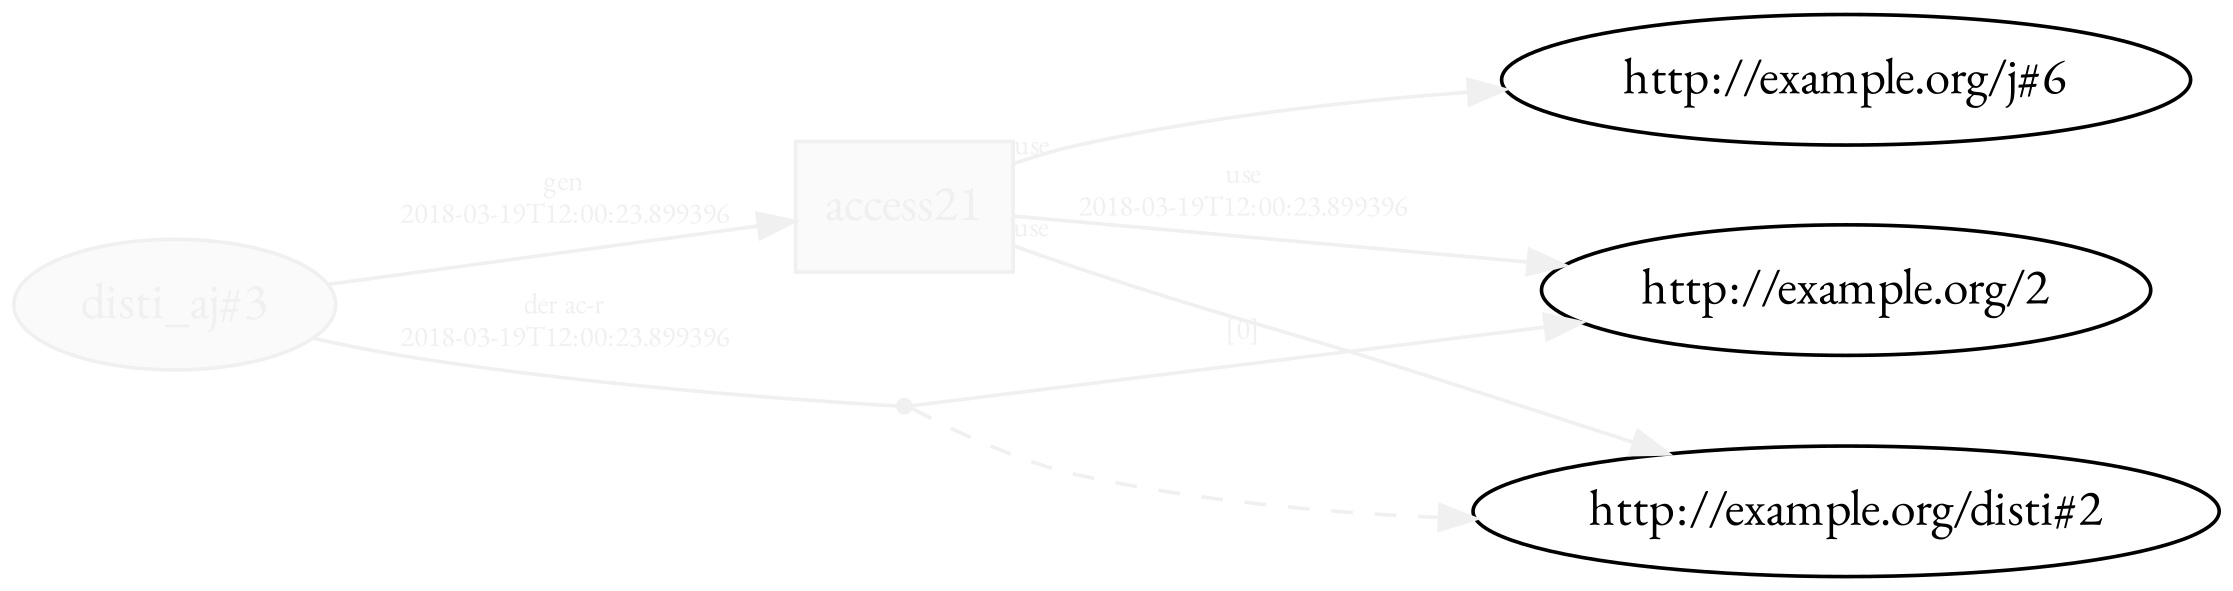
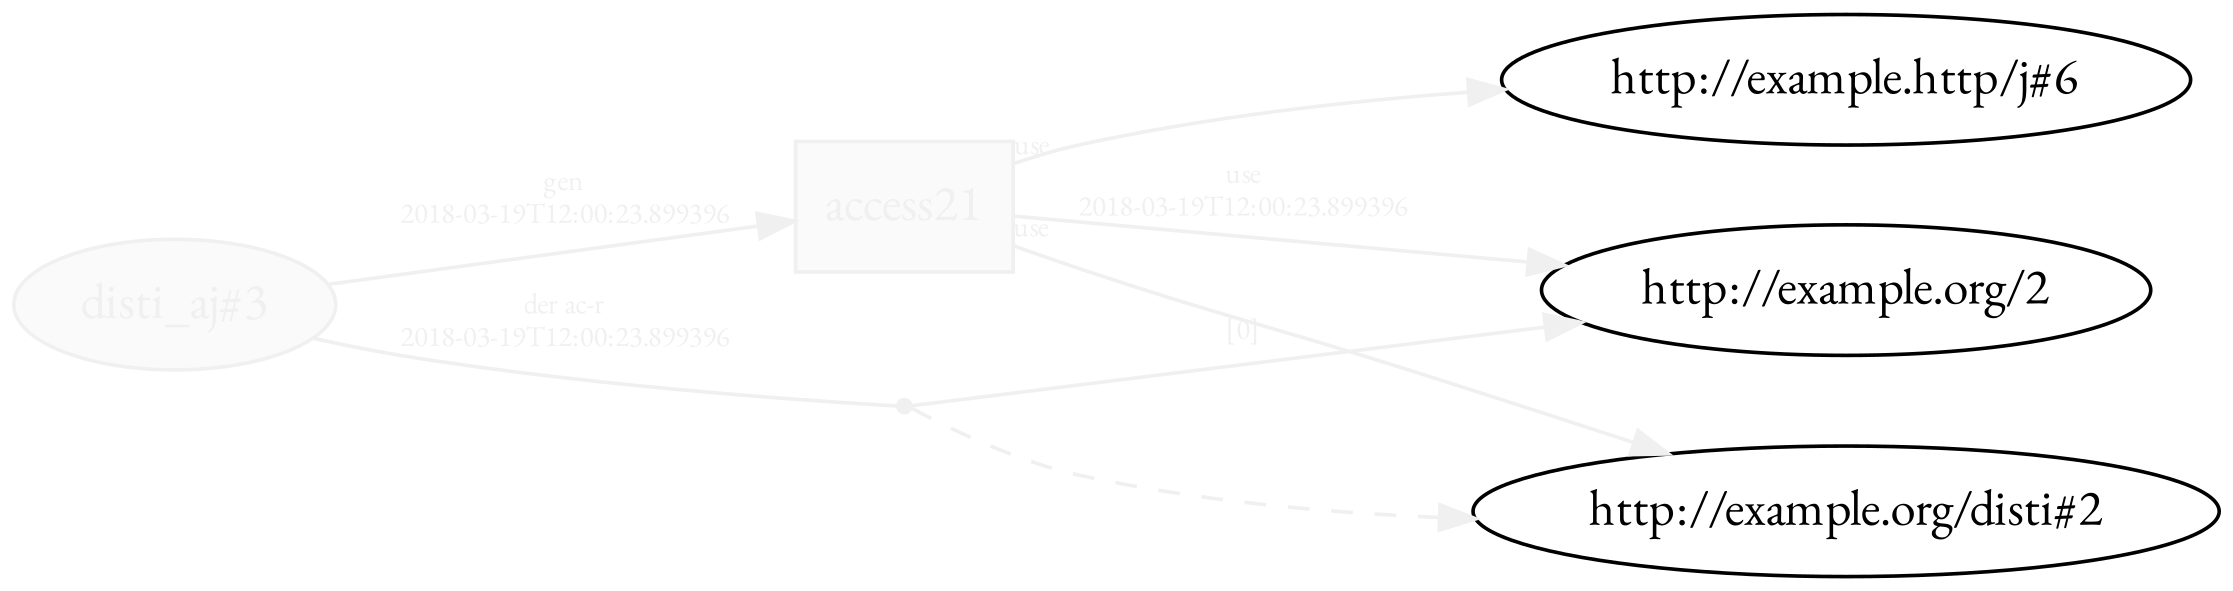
node "http://example.org/j#6": label "http://example.org/j#6" -> "http://example.http/j#6"
